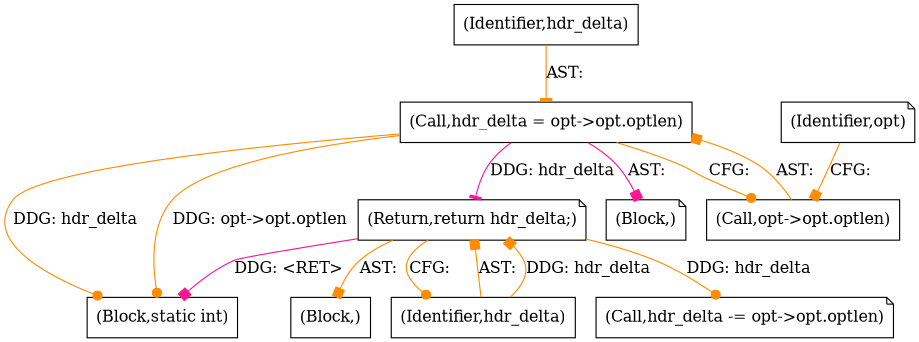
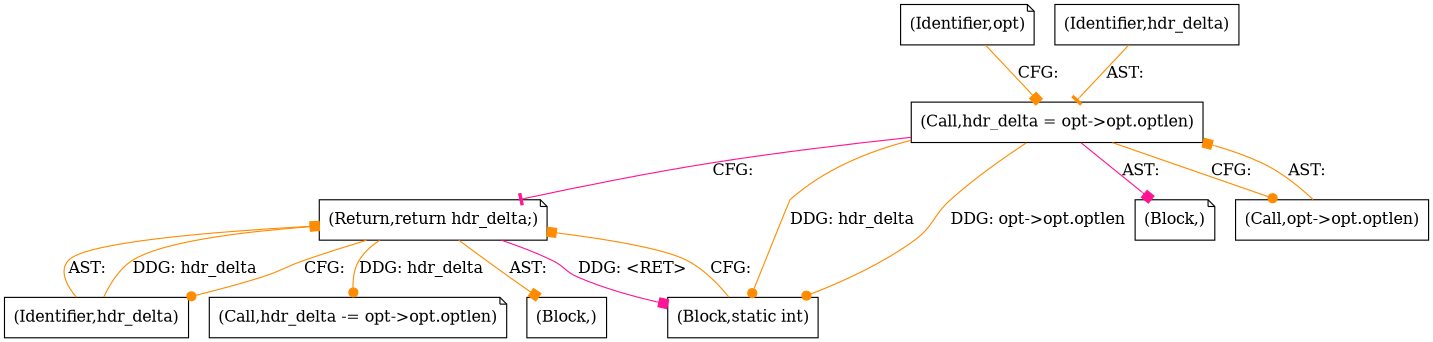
edge "(Identifier,opt)" -> "(Call,opt->opt.optlen)": now "(Identifier,opt)" -> "(Call,hdr_delta = opt->opt.optlen)"
edge "(Call,hdr_delta = opt->opt.optlen)" -> "(Return,return hdr_delta;)": label "DDG: hdr_delta" -> "CFG: "
edge "(Block,static int)" -> "(Return,return hdr_delta;)": added, label "CFG:"
